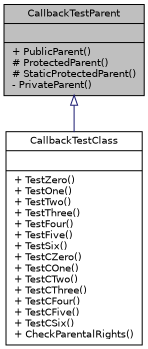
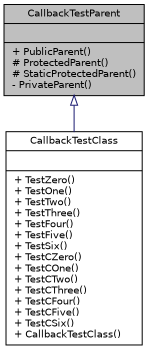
node "CallbackTestClass": text "+ CheckParentalRights()" -> "+ CallbackTestClass()"
